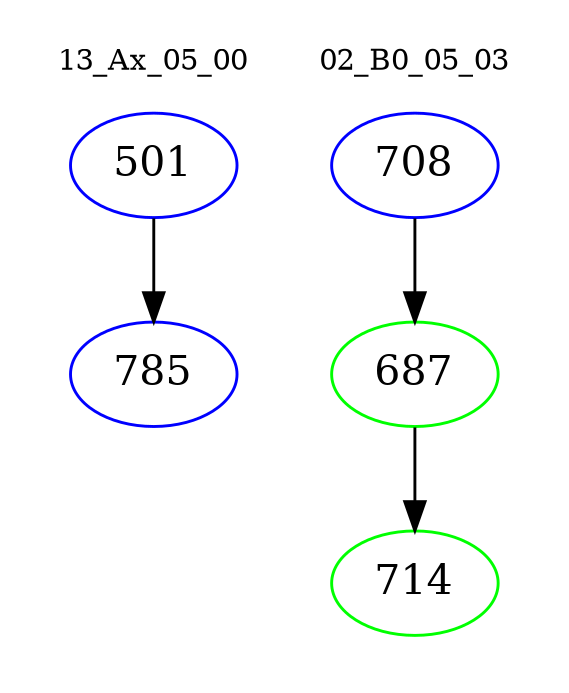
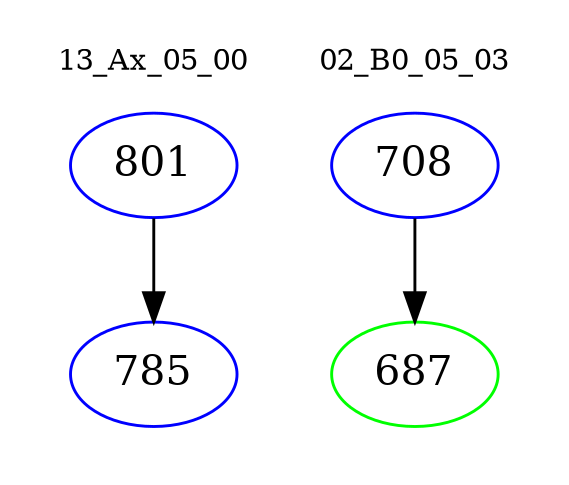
node "501": label "501" -> "801"
node "714": removed
